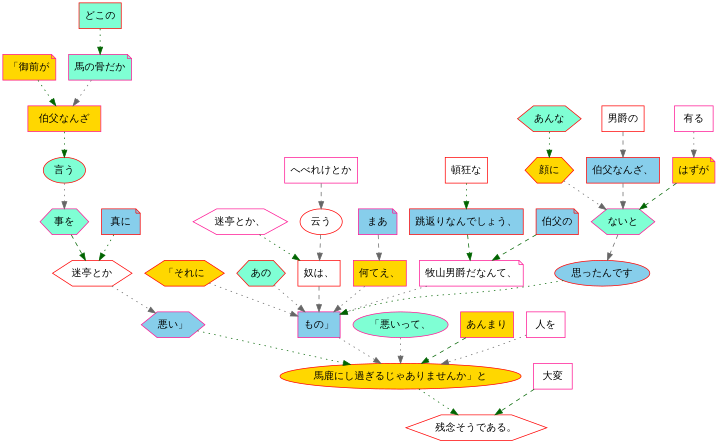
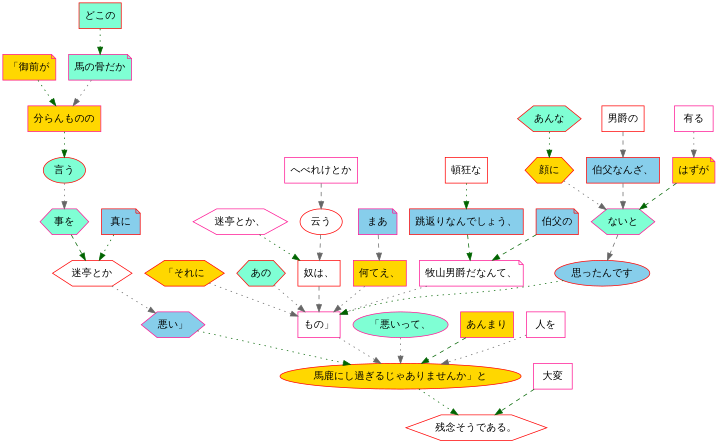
node "伯父なんざ": label "伯父なんざ" -> "分らんものの"
node "もの」": fillcolor skyblue -> white
